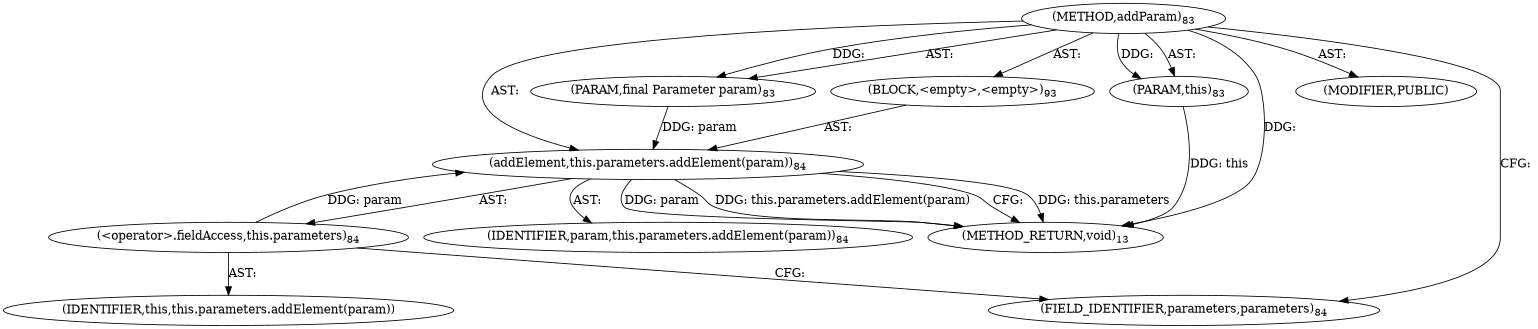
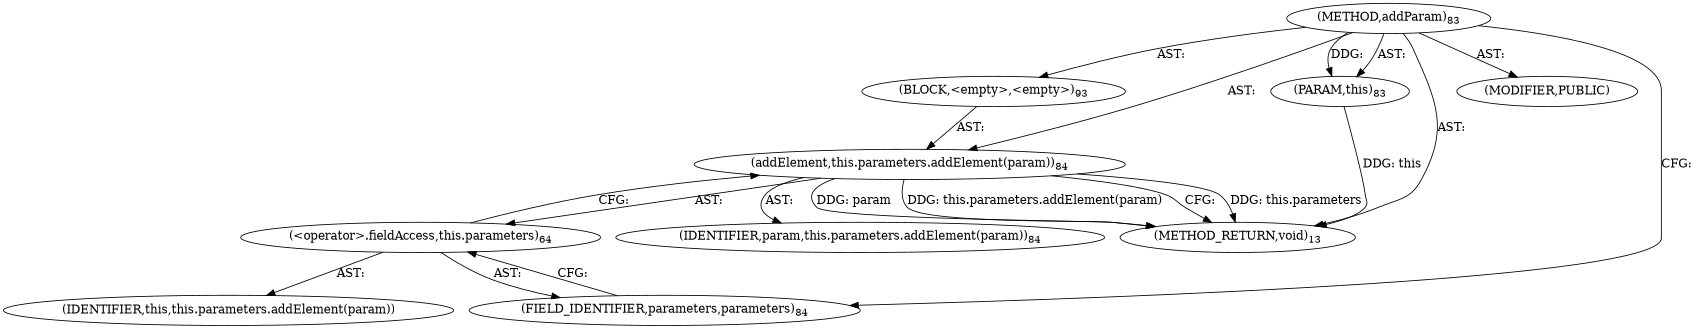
node "(PARAM,final Parameter param)": removed
edge "(METHOD,addParam)" -> "(METHOD_RETURN,void)": label "DDG: " -> "AST: "
edge "(<operator>.fieldAccess,this.parameters)" -> "(addElement,this.parameters.addElement(param))": label "DDG: param" -> "CFG: "
node "(<operator>.fieldAccess,this.parameters)": text "84" -> "64"
edge "(<operator>.fieldAccess,this.parameters)" -> "(FIELD_IDENTIFIER,parameters,parameters)": label "CFG: " -> "AST: "
edge "(FIELD_IDENTIFIER,parameters,parameters)" -> "(<operator>.fieldAccess,this.parameters)": added, label "CFG:"
